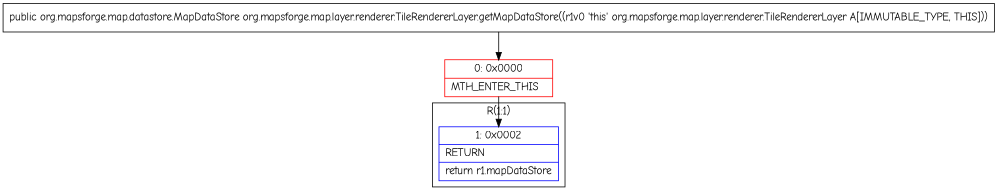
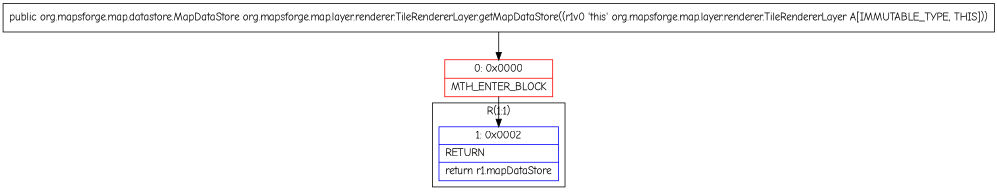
node "0: 0x0000": text "MTH_ENTER_THIS" -> "MTH_ENTER_BLOCK"
